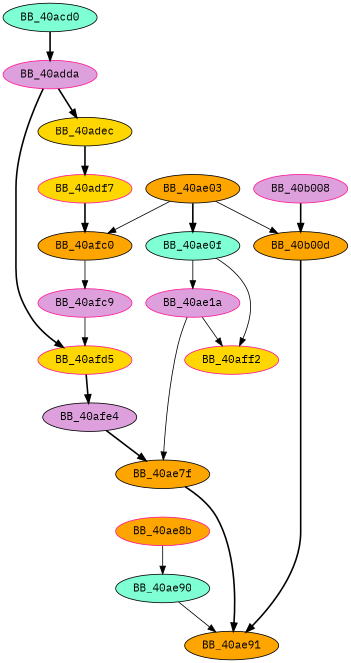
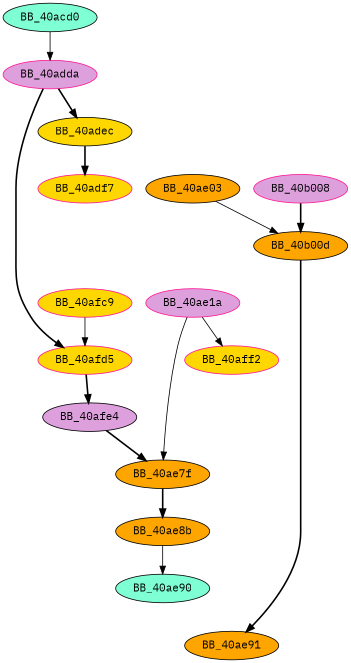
edge "BB_40acd0" -> "BB_40adda": style bold -> solid
node "BB_40afc0": removed
node "BB_40ae0f": removed
node "BB_40afc9": fillcolor plum -> gold
node "BB_40ae8b": color deeppink -> black
edge "BB_40ae7f" -> "BB_40ae91": now "BB_40ae7f" -> "BB_40ae8b"
edge "BB_40ae90" -> "BB_40ae91": removed
